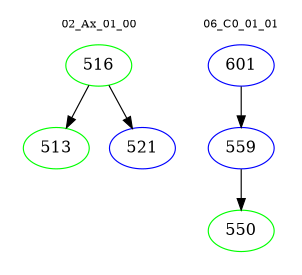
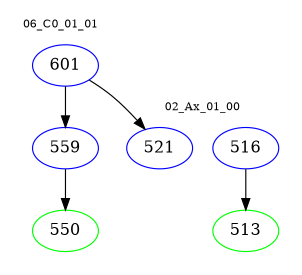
node "516": color green -> blue
edge "516" -> "521": now "601" -> "521"
